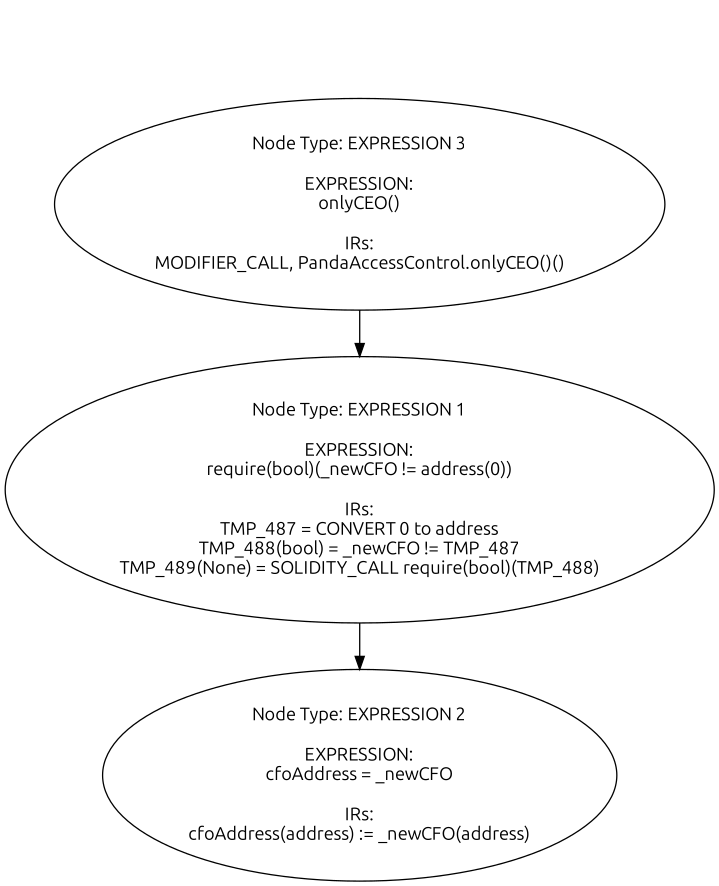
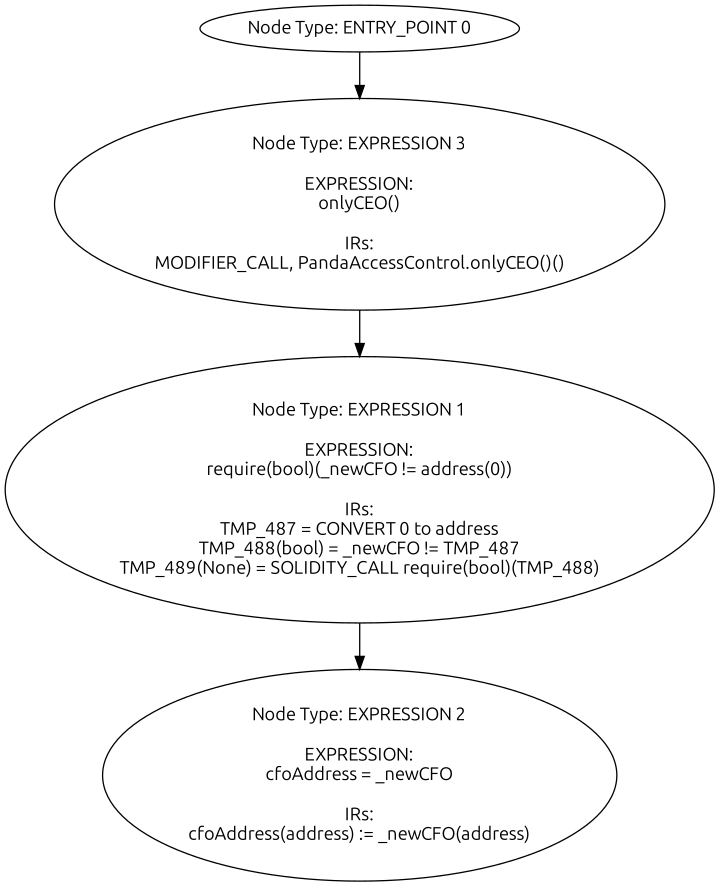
node "Node Type: ENTRY_POINT 0": added
